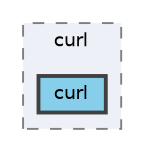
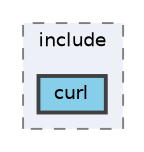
cluster "curl": label "curl" -> "include"
